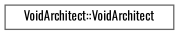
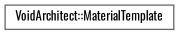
node "VoidArchitect::VoidArchitect": label "VoidArchitect::VoidArchitect" -> "VoidArchitect::MaterialTemplate"
